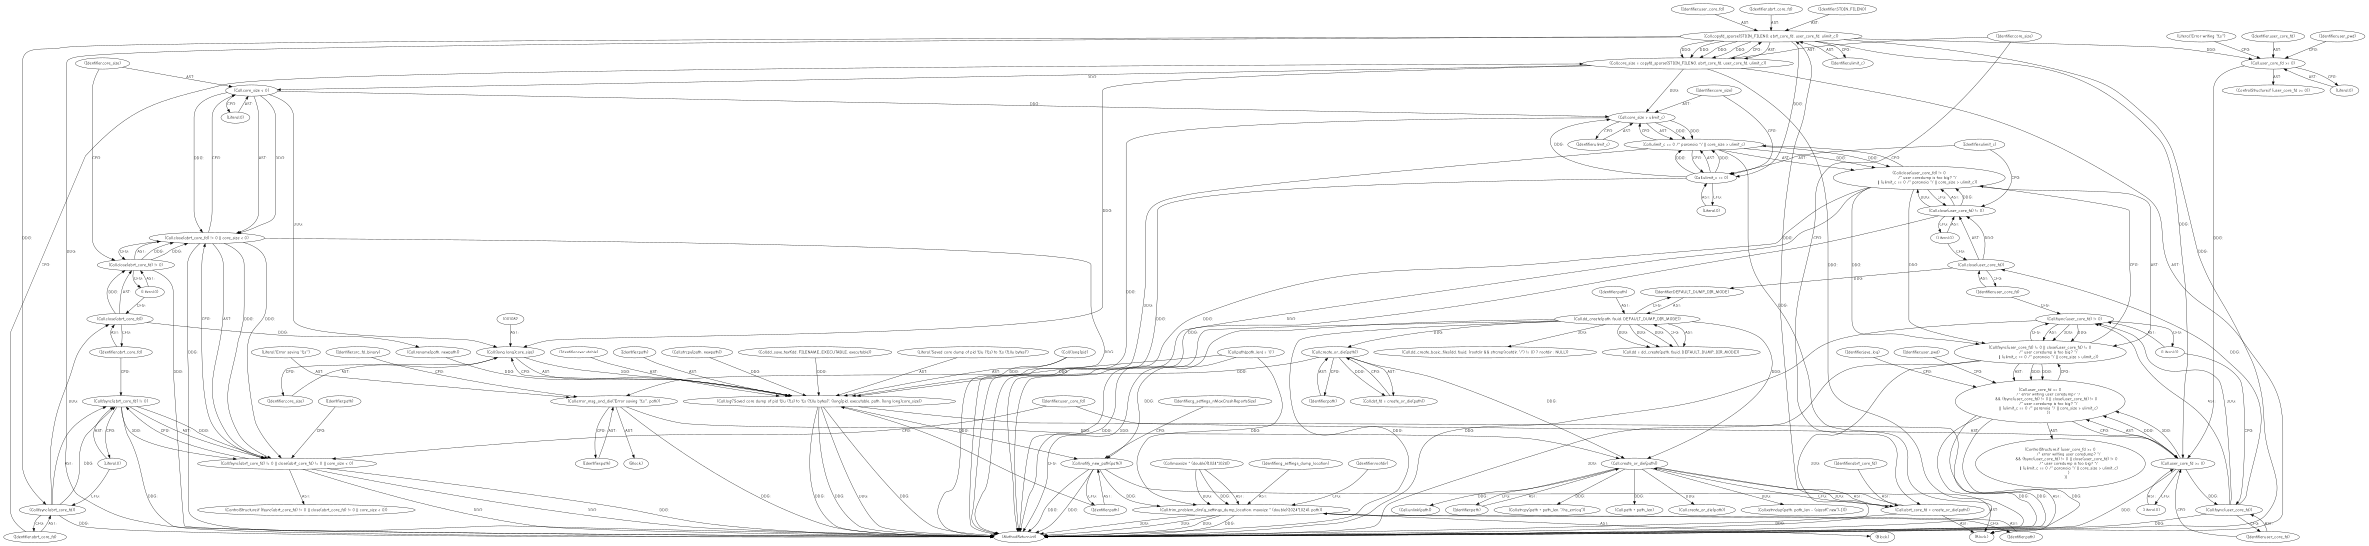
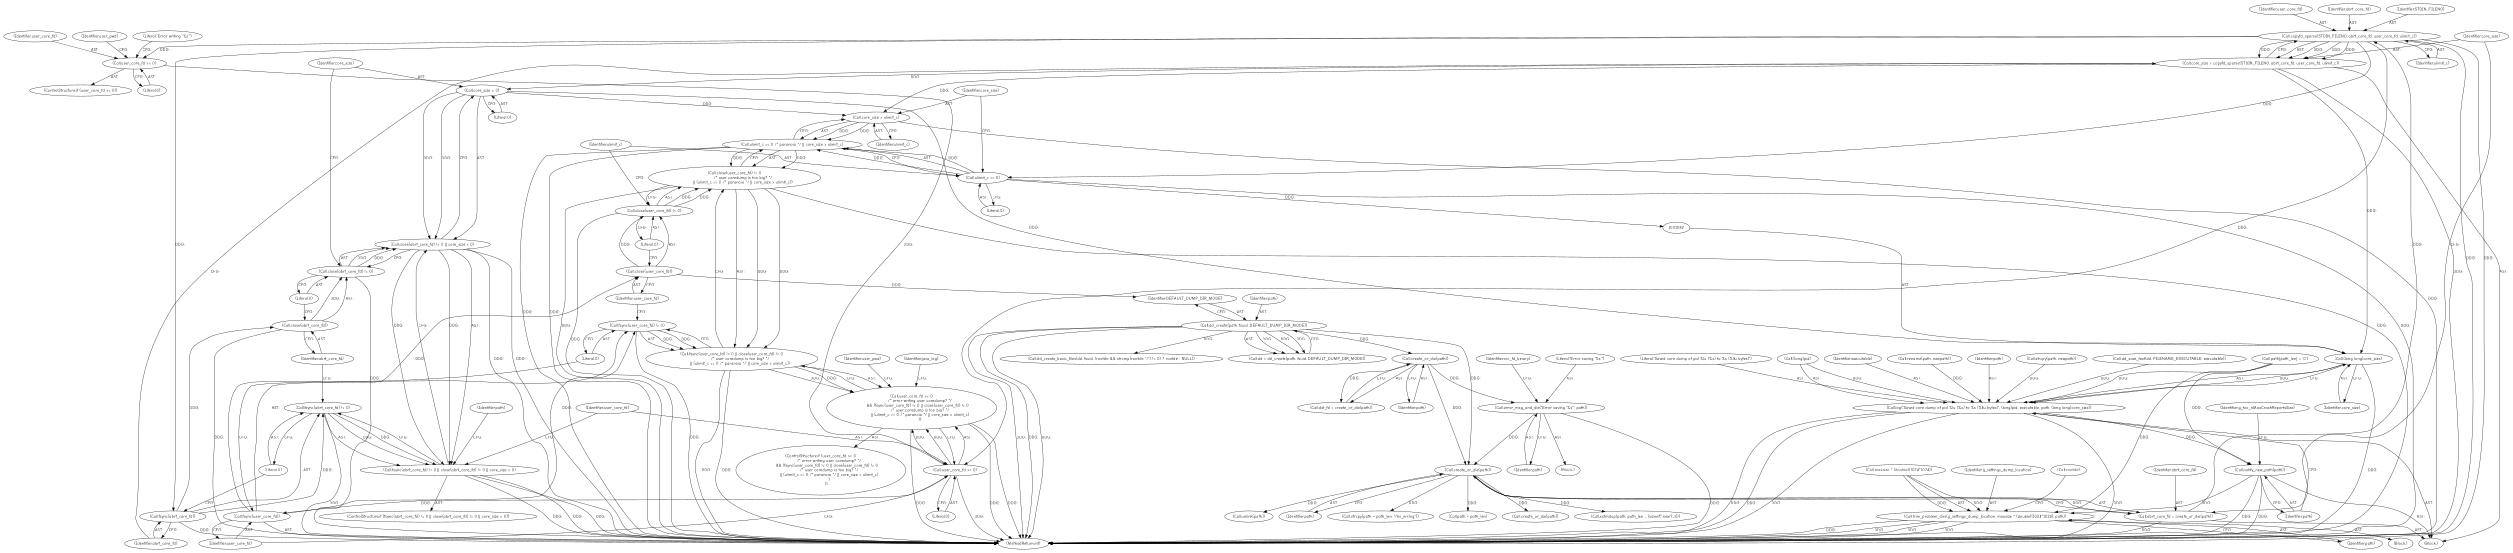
edge "(Call,ulimit_c == 0)" -> "(Call,core_size > ulimit_c)": now "(Call,ulimit_c == 0)" -> "1001082"
edge "(Call,close(abrt_core_fd))" -> "(Call,rename(path, newpath))": now "(Call,close(abrt_core_fd))" -> "(MethodReturn,int)"
node "(Identifier,g_settings_nMaxCrashReportsSize)": label "(Identifier,g_settings_nMaxCrashReportsSize)" -> "(Identifier,g_too_nMaxCrashReportsSize)"
node "(Identifier,rootdir)": label "(Identifier,rootdir)" -> "(Call,rootdir)"
edge "(Call,fsync(user_core_fd))" -> "(MethodReturn,int)": label "DDG: " -> "AST: "
edge "(Call,(long long)core_size)" -> "(MethodReturn,int)": added, label "DDG:"
